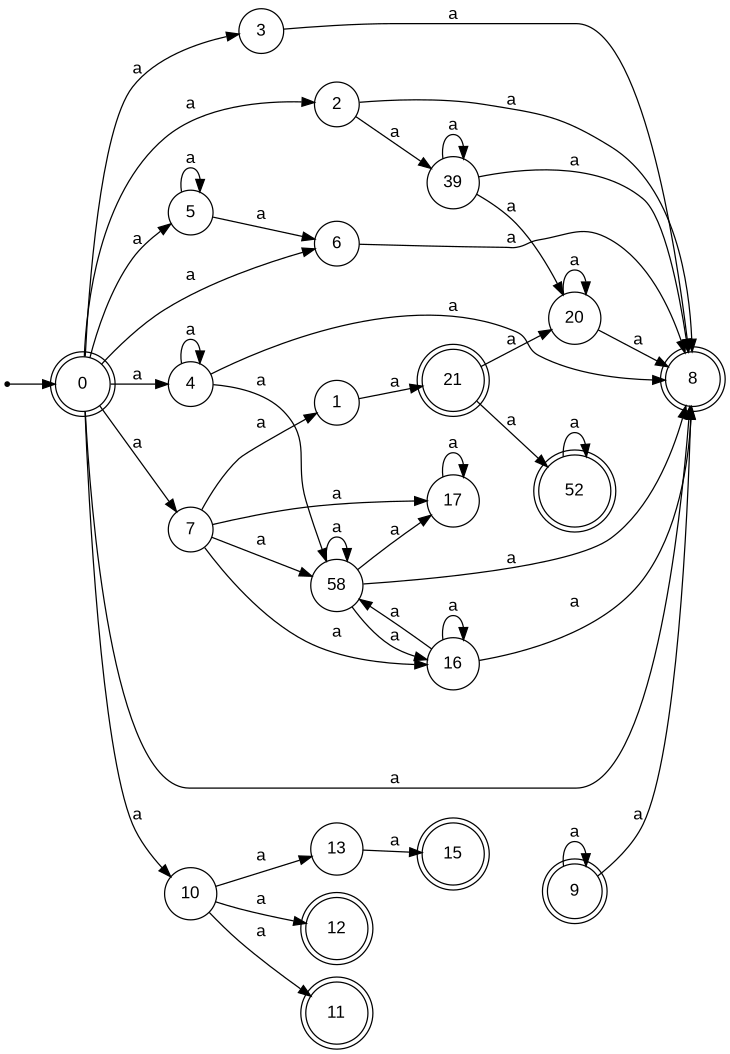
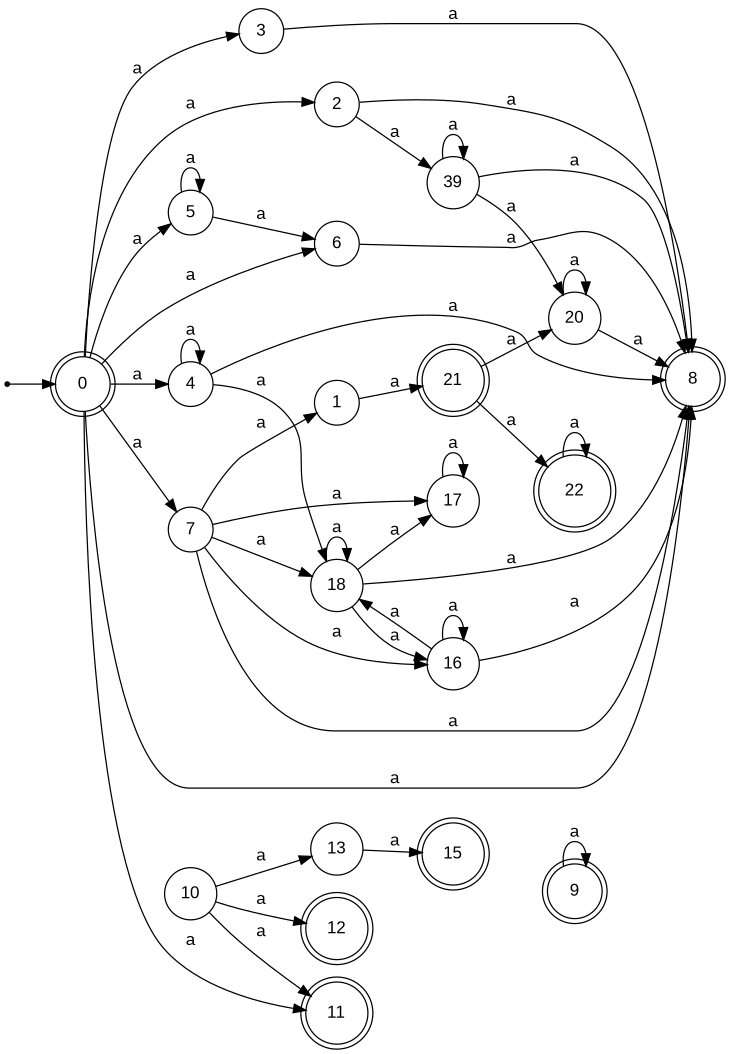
node "52": label "52" -> "22"
node "58": label "58" -> "18"
edge "0" -> "10": now "0" -> "11"
edge "9" -> "8": now "7" -> "8"
